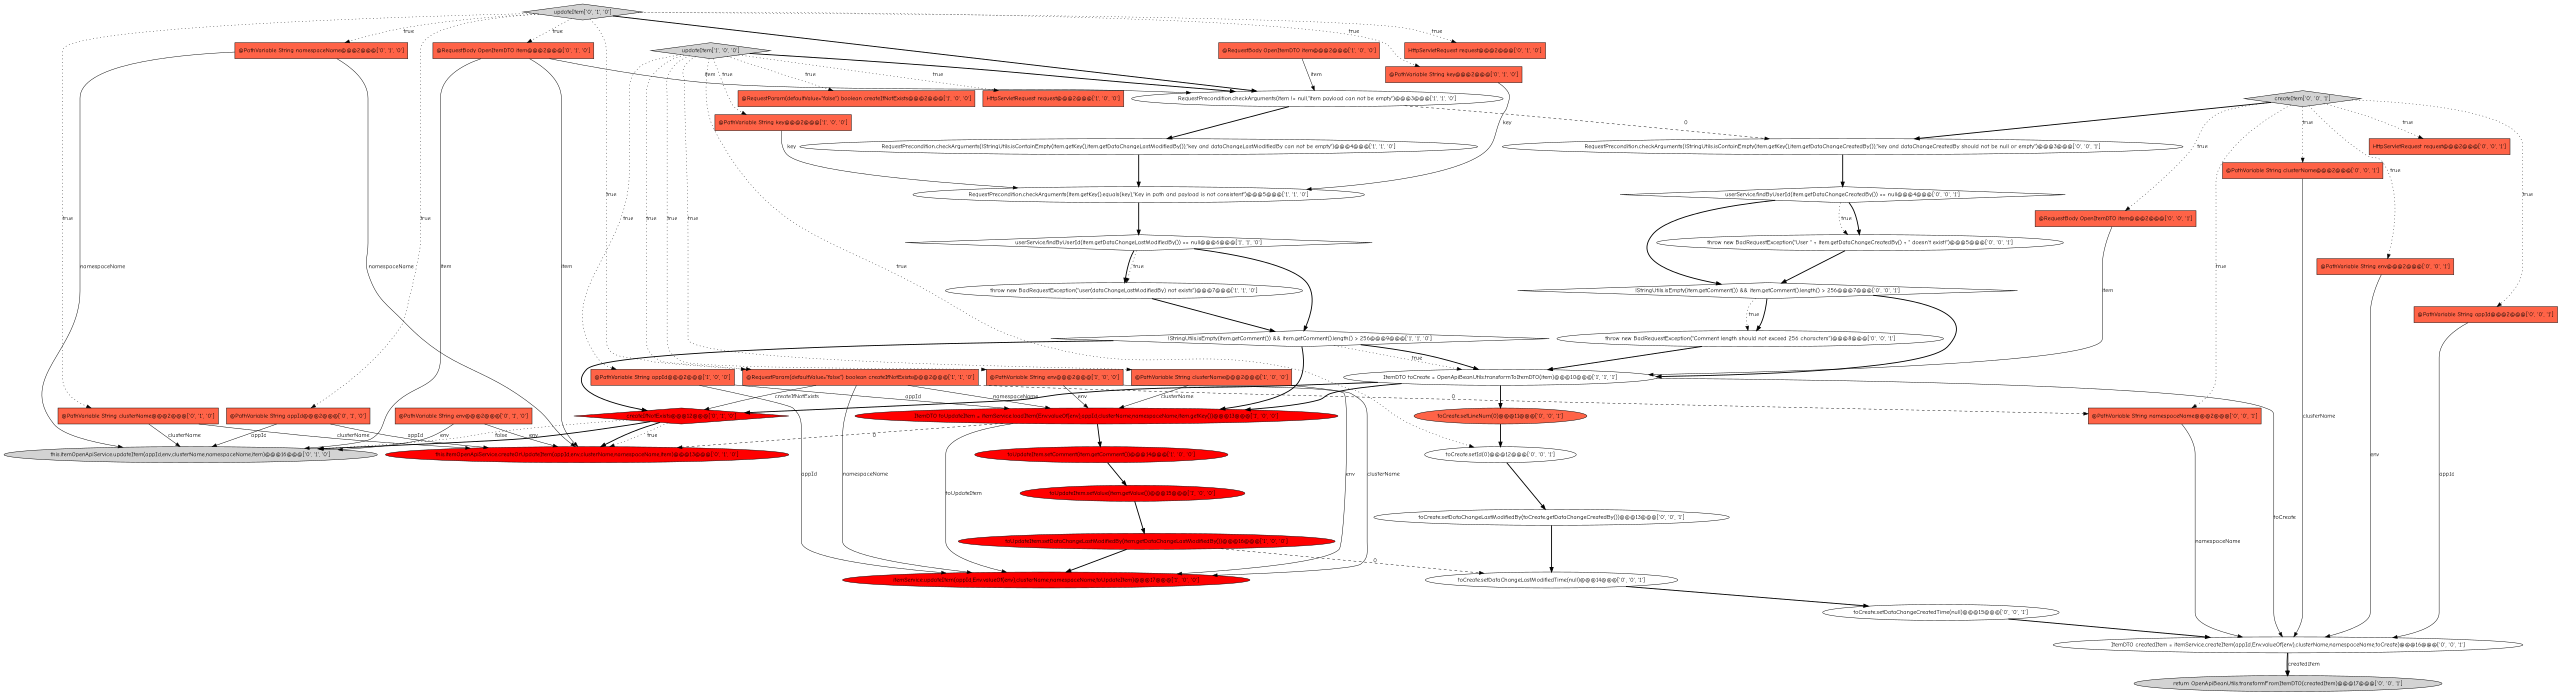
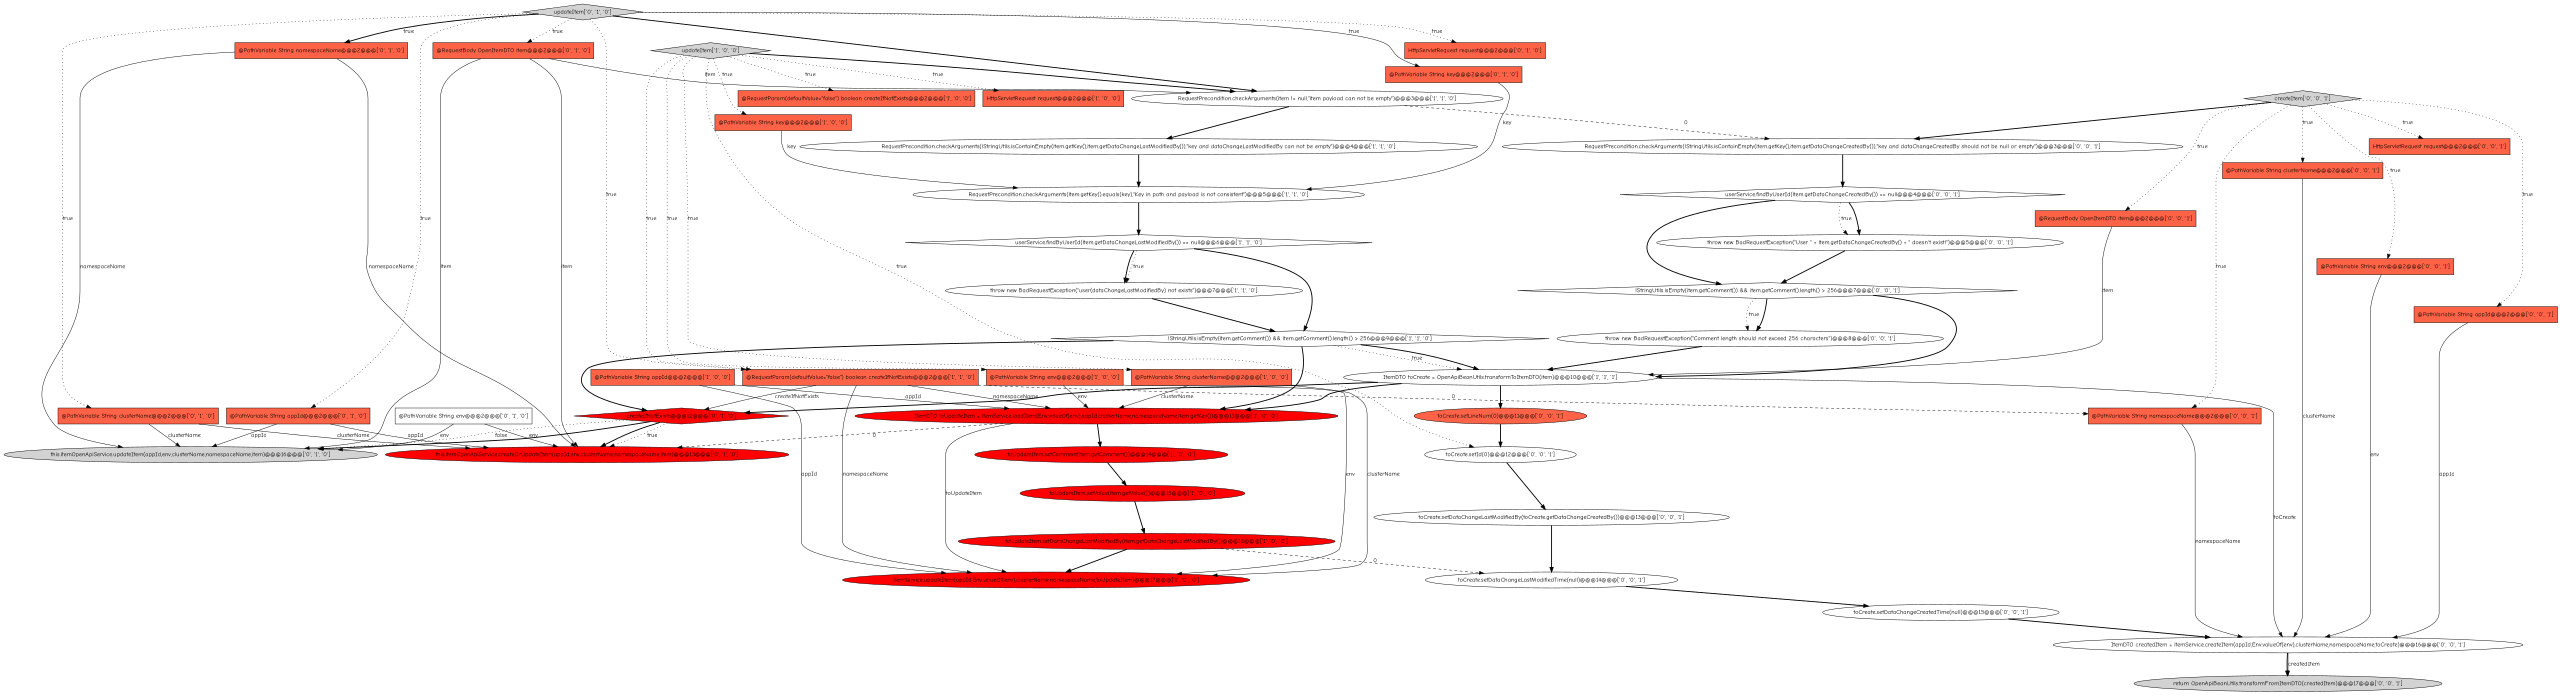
edge "updateItem['0', '1', '0']" -> "@PathVariable String key@@@2@@@['0', '1', '0']": style dotted -> solid
edge "updateItem['0', '1', '0']" -> "@PathVariable String namespaceName@@@2@@@['0', '1', '0']": style dotted -> bold
node "@RequestBody OpenItemDTO item@@@2@@@['1', '0', '0']": removed
edge "updateItem['1', '0', '0']" -> "@PathVariable String appId@@@2@@@['1', '0', '0']": removed, label "true"
node "@PathVariable String env@@@2@@@['0', '1', '0']": fillcolor tomato -> white
